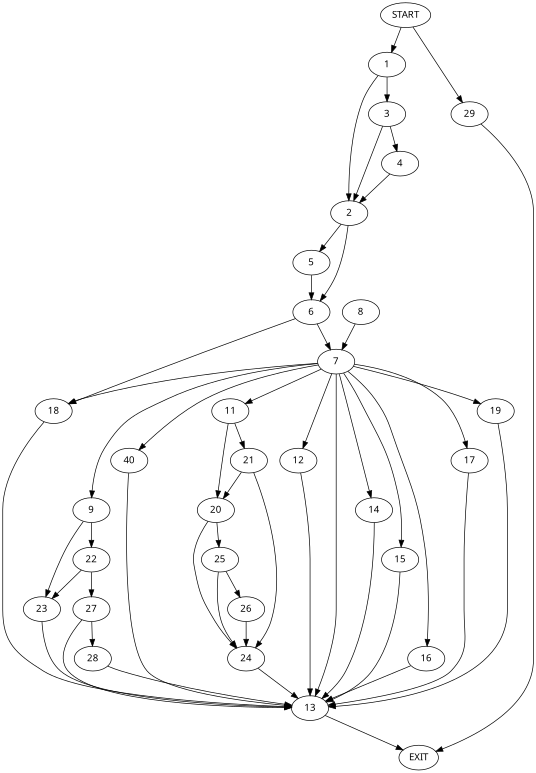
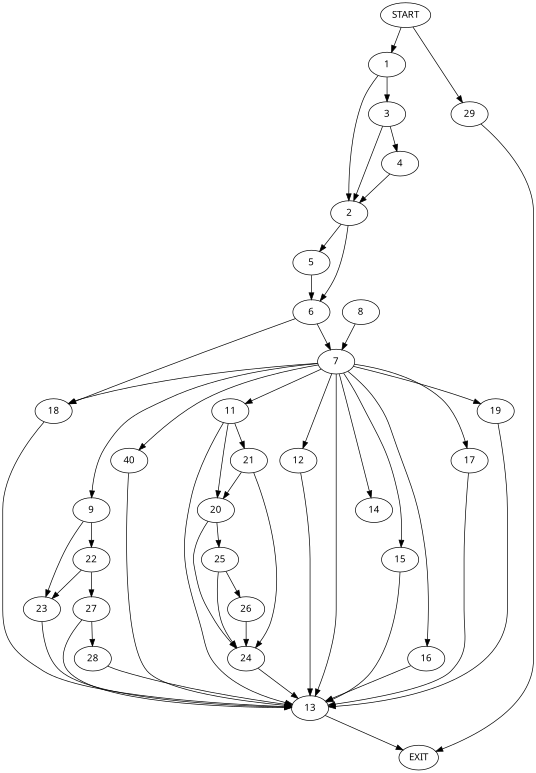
edge "14" -> "13": now "11" -> "13"
